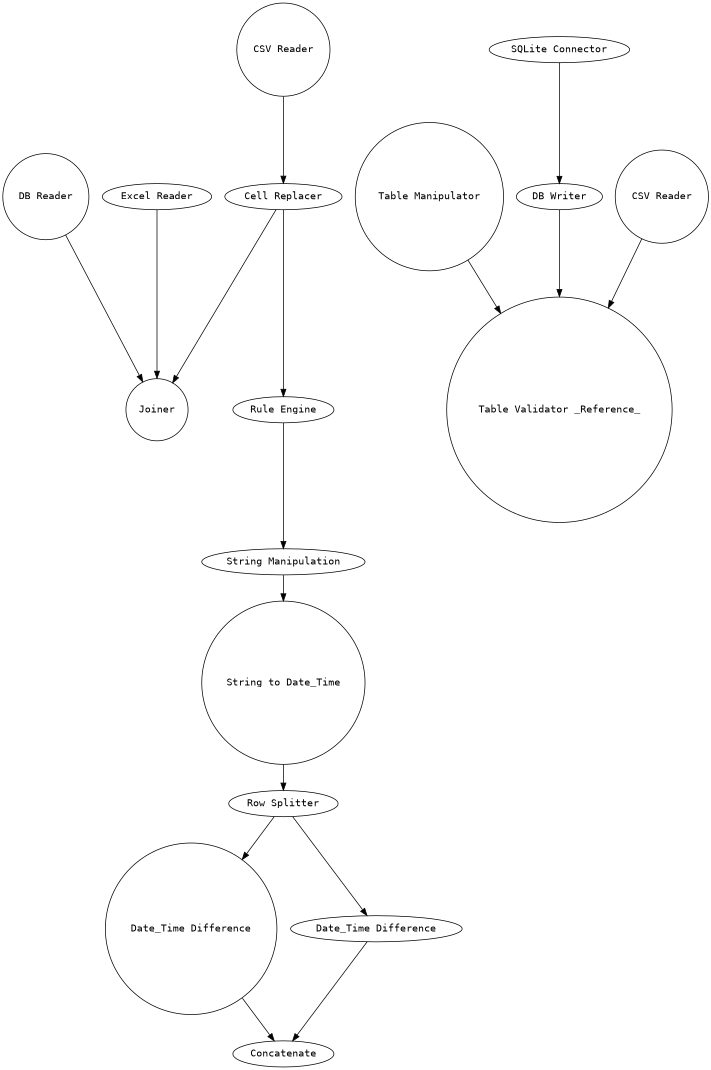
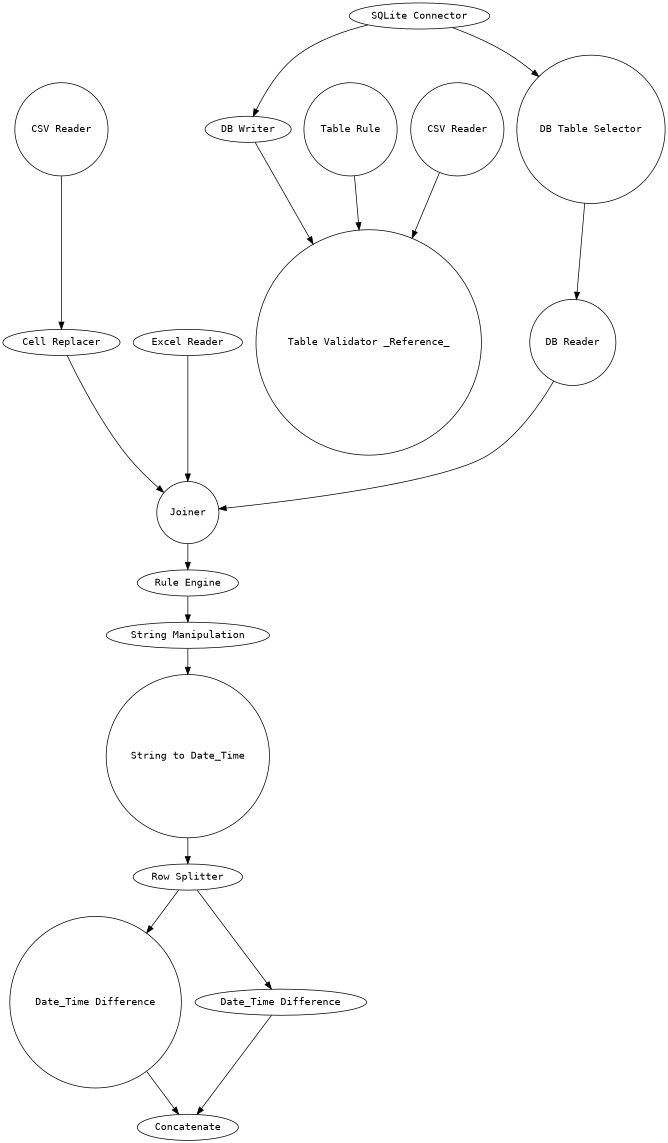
node "DB Table Selector": added
node "Table Manipulator": label "Table Manipulator" -> "Table Rule"
edge "Cell Replacer" -> "Rule Engine": now "Joiner" -> "Rule Engine"
